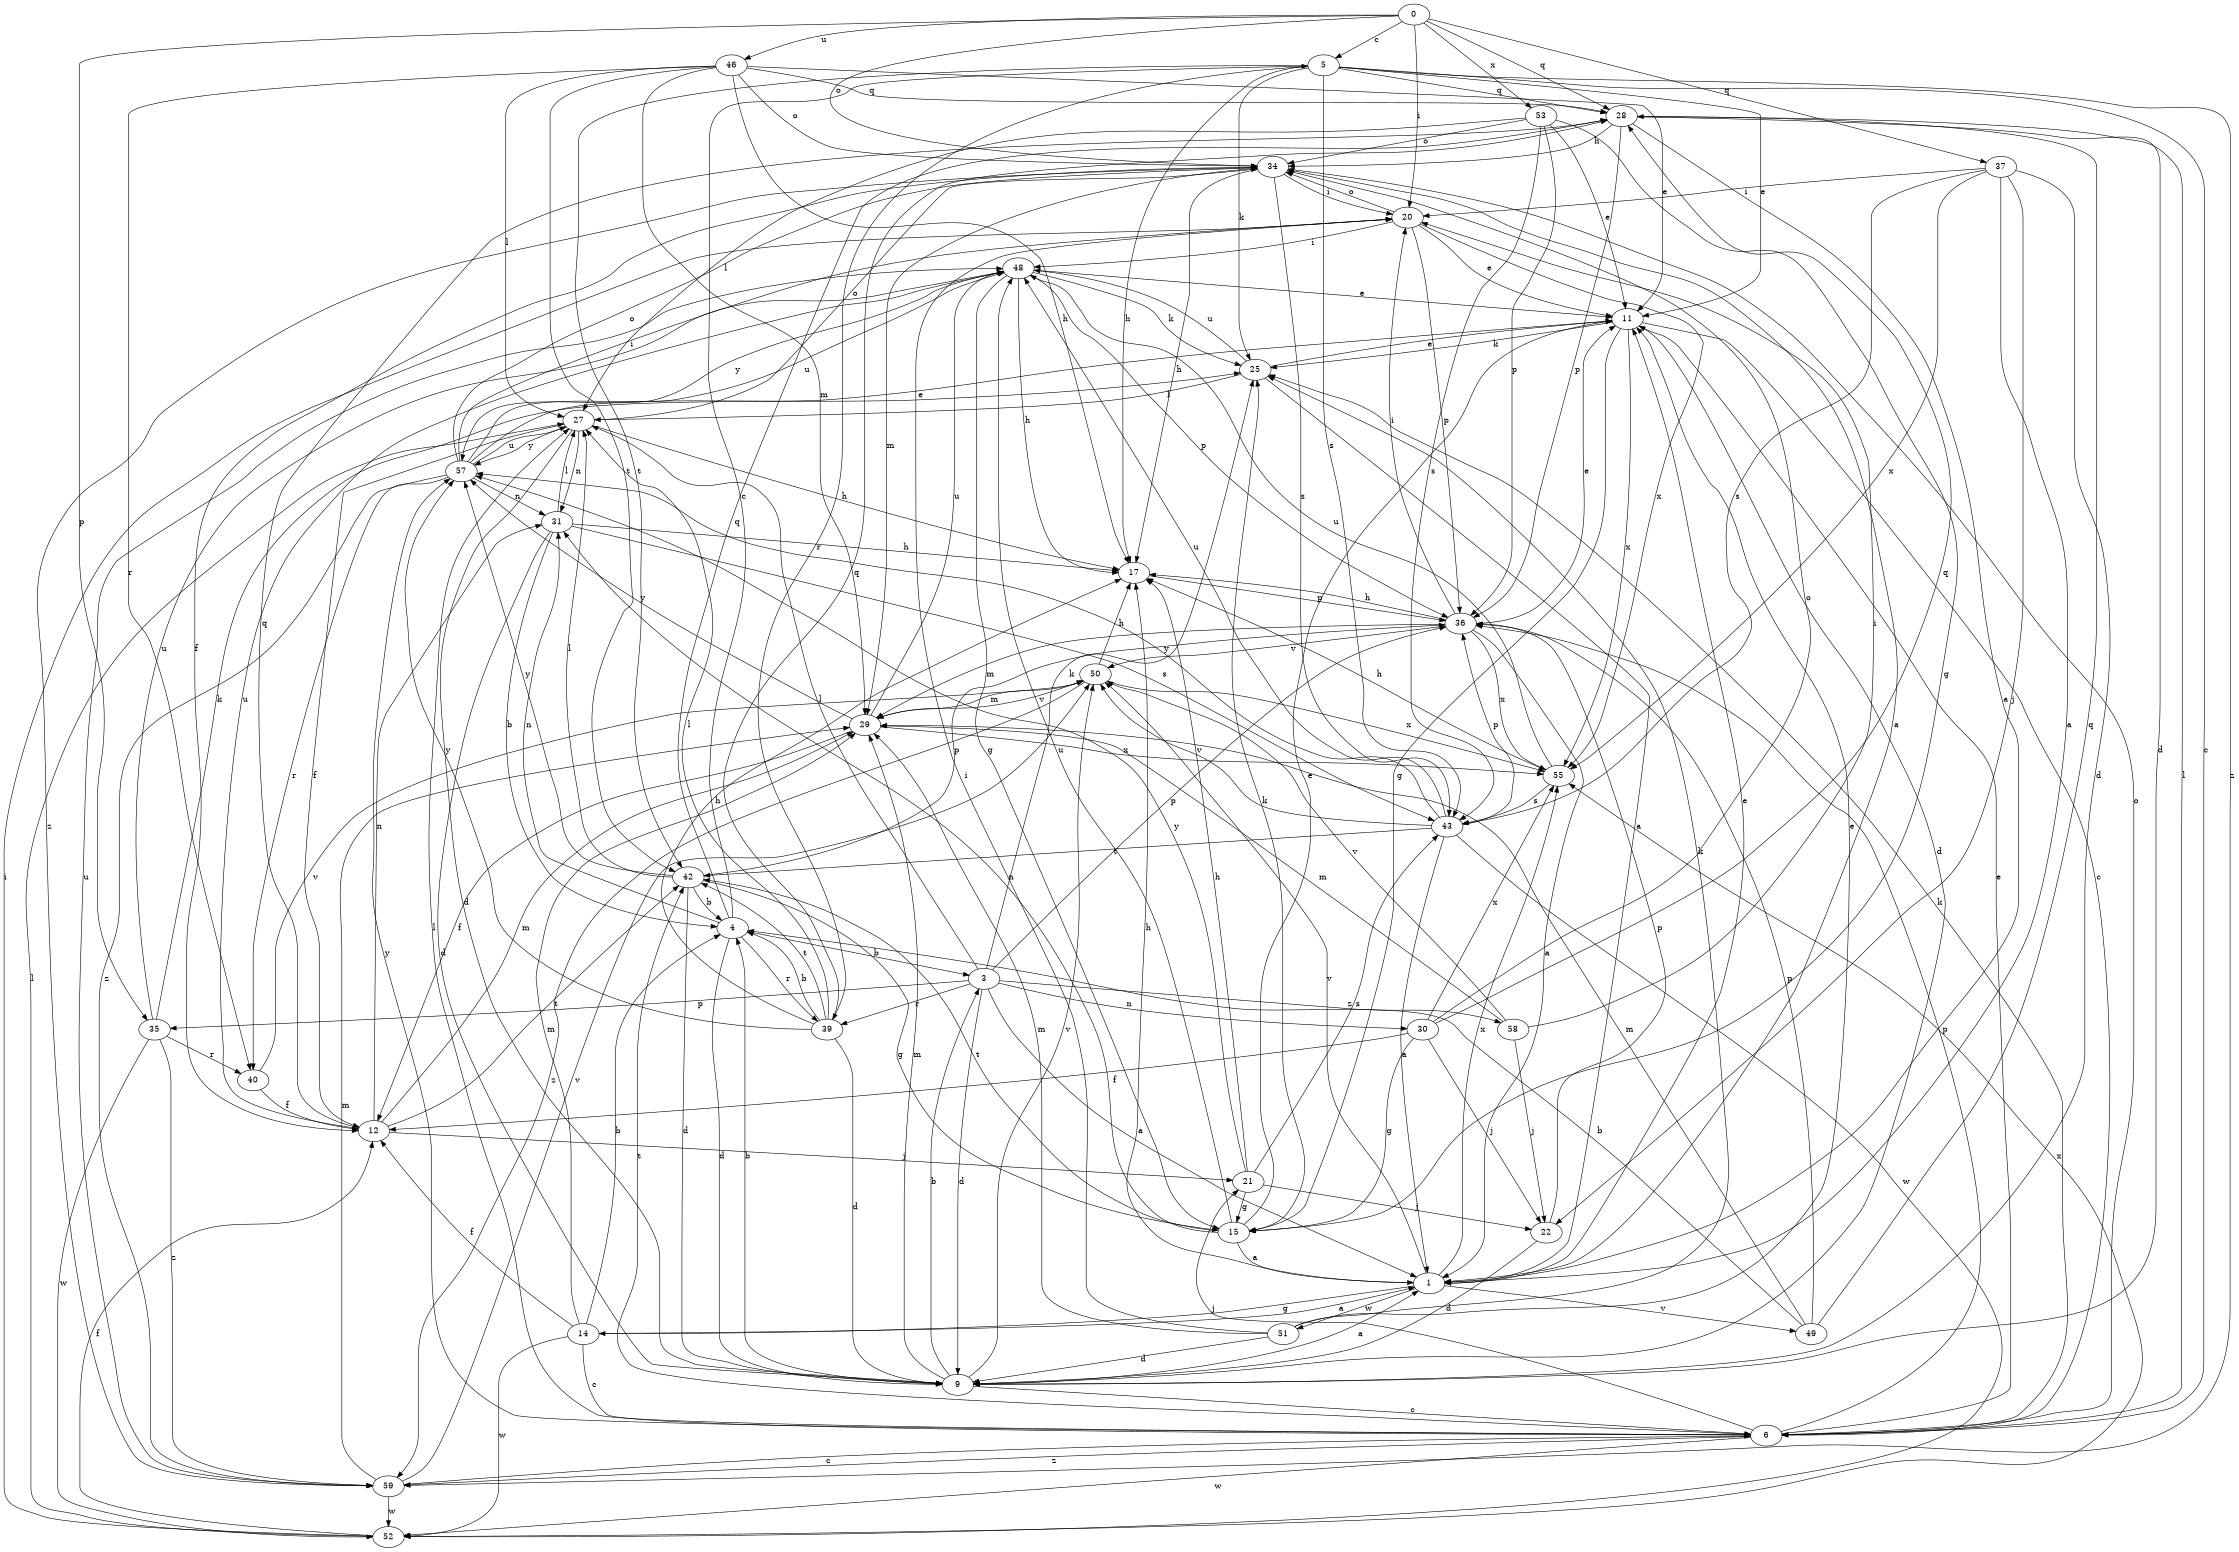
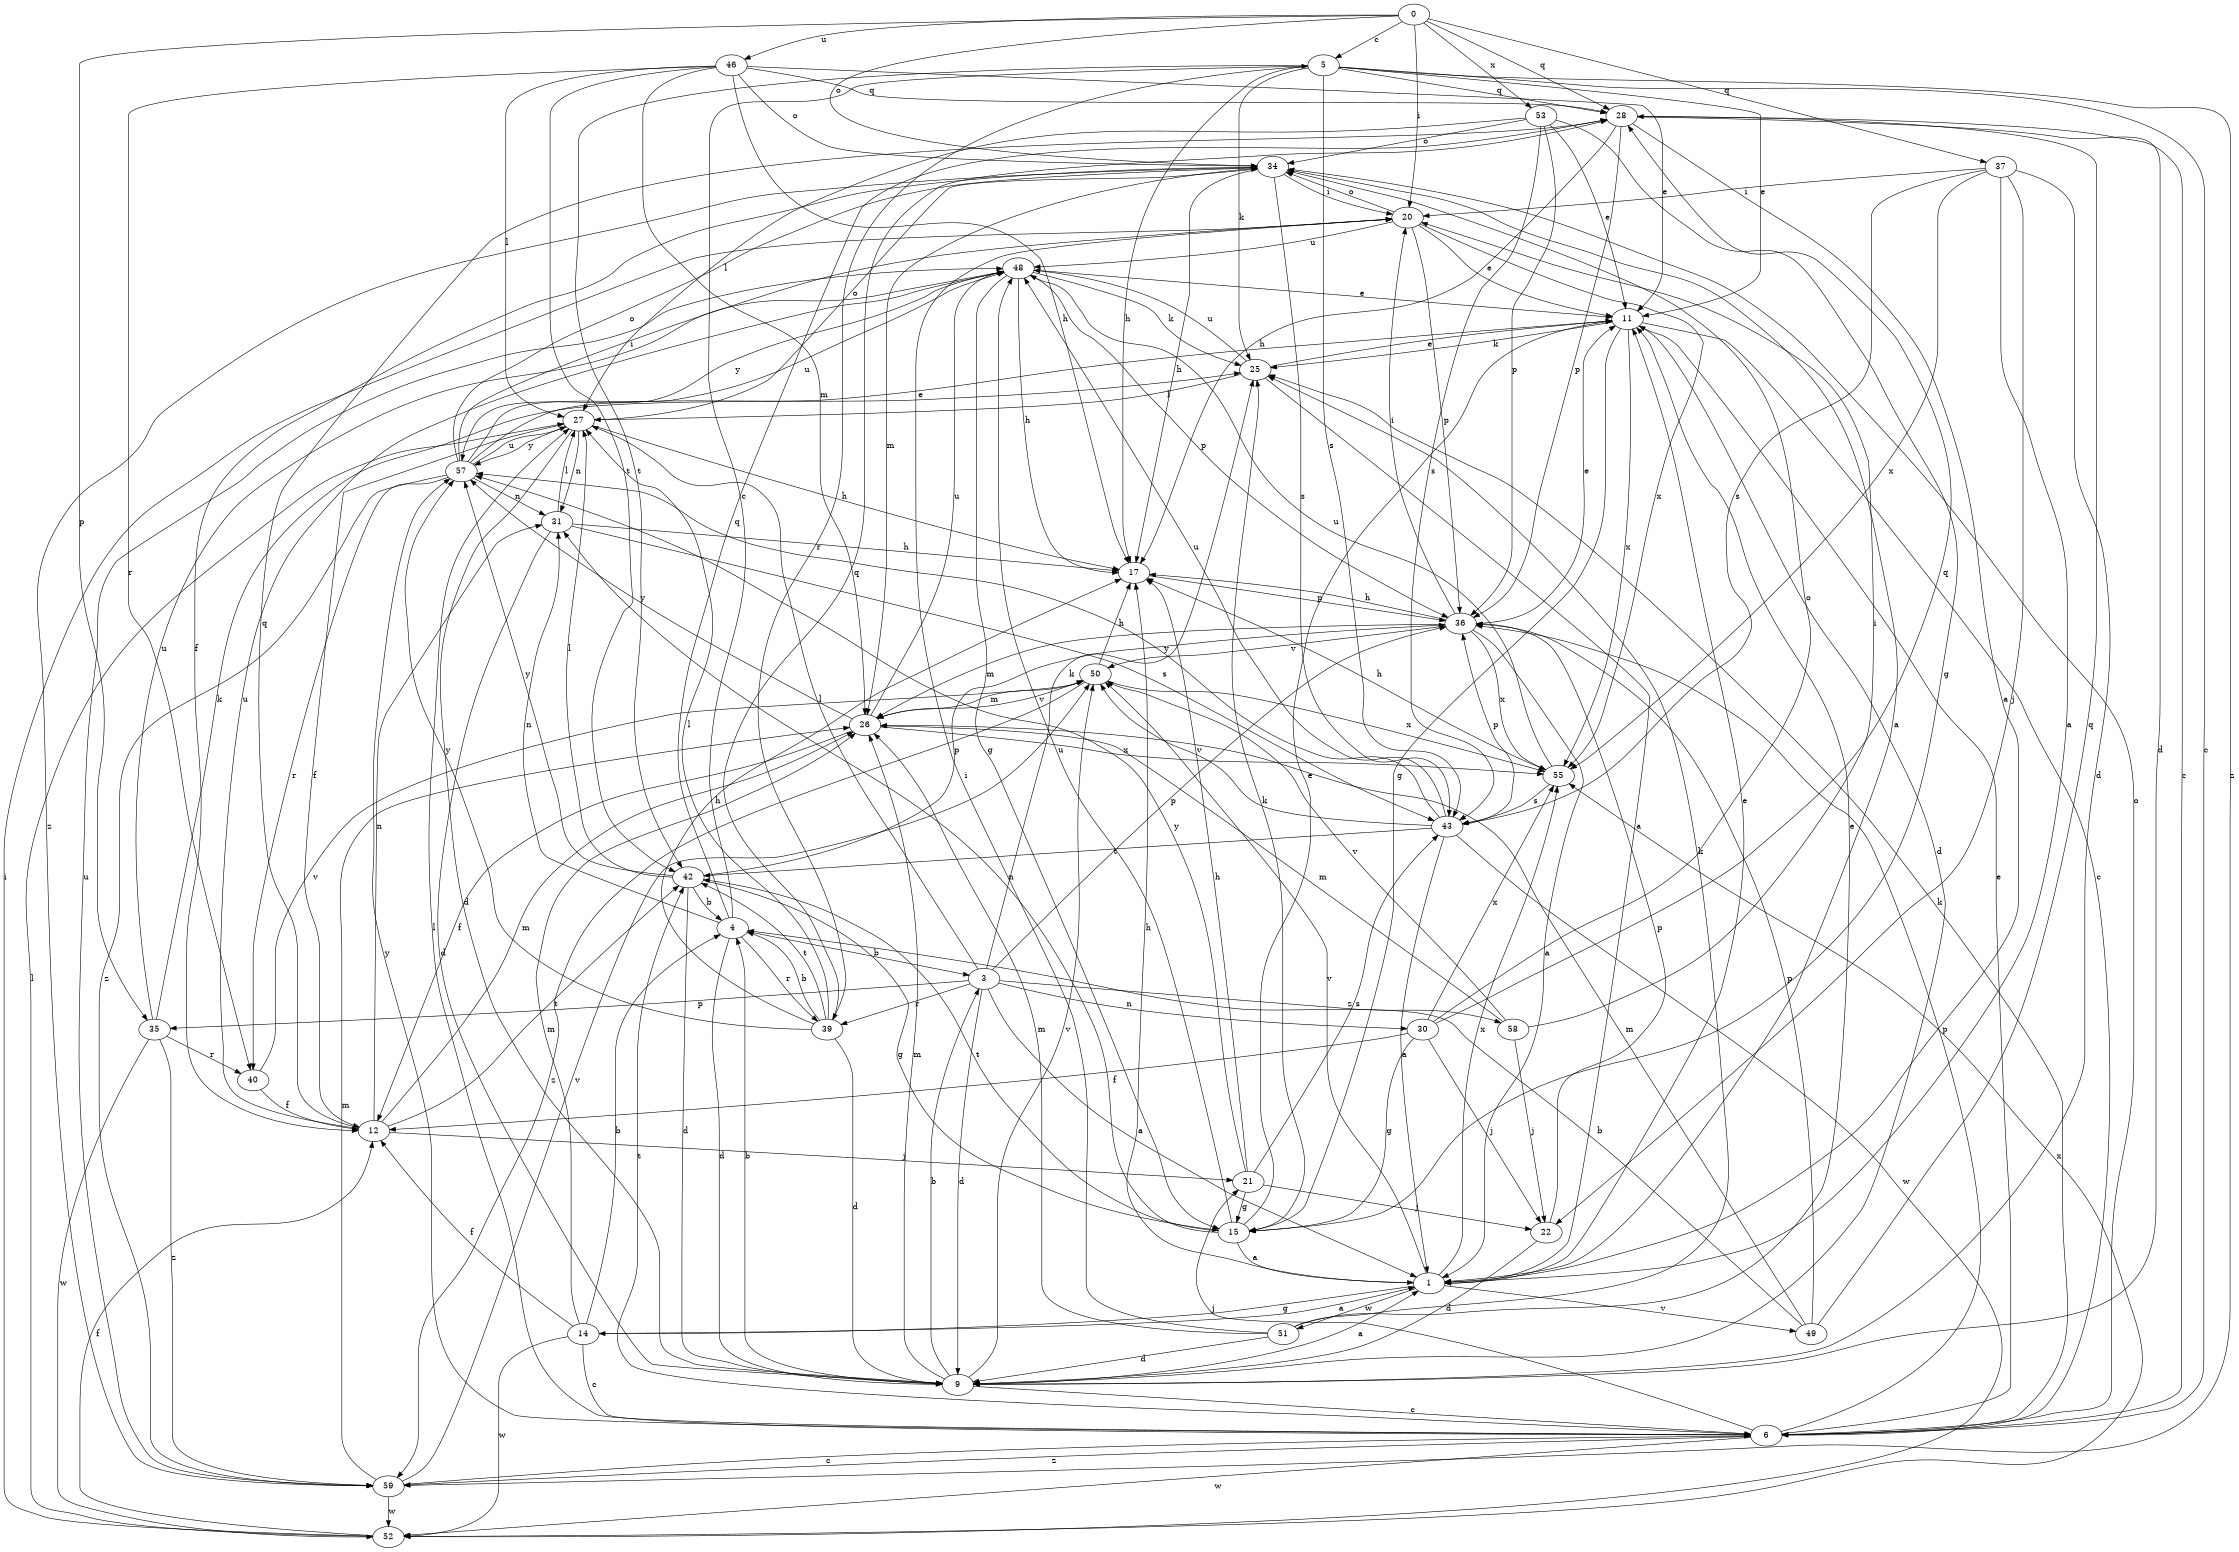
edge "28" -> "34": now "28" -> "17"
edge "20" -> "48": label "i" -> "u"
node "29": label "29" -> "26"
edge "28" -> "6": label "l" -> "c"
edge "31" -> "4": removed, label "b"
